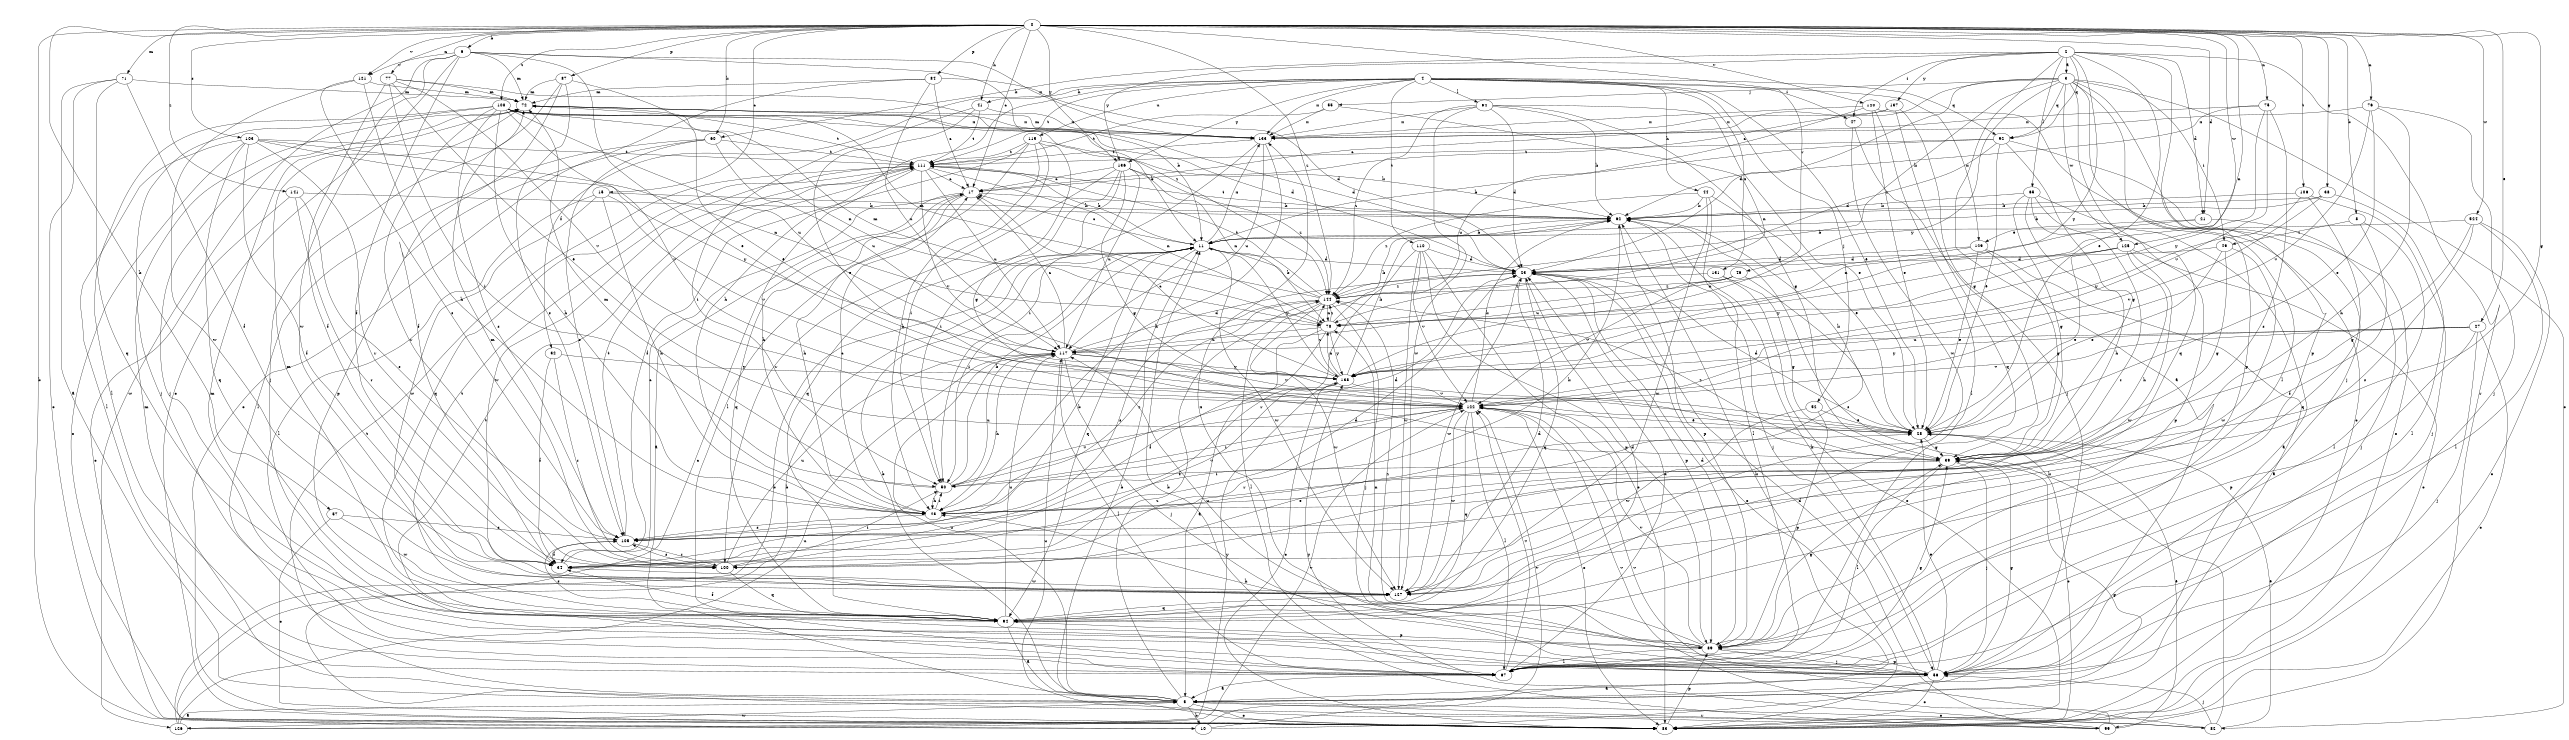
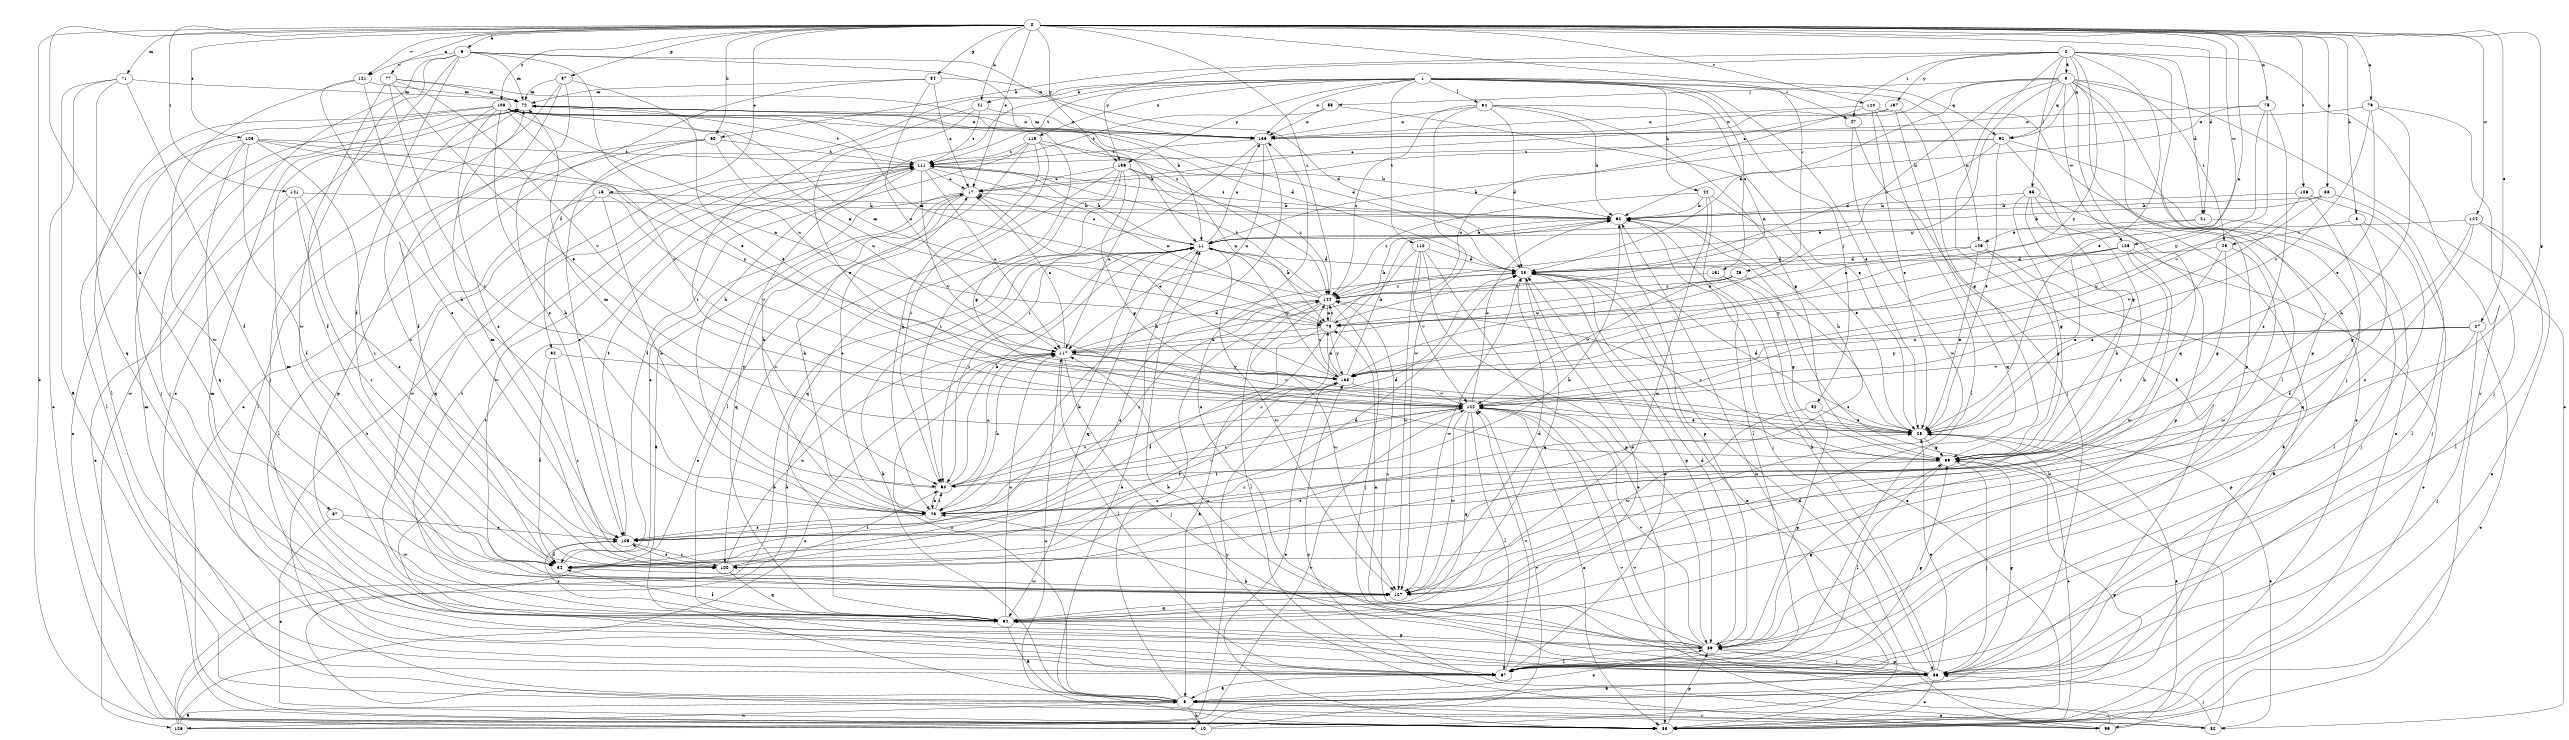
node "4": label "4" -> "1"
node "524": label "524" -> "124"
edge "5" -> "83": now "5" -> "89"
